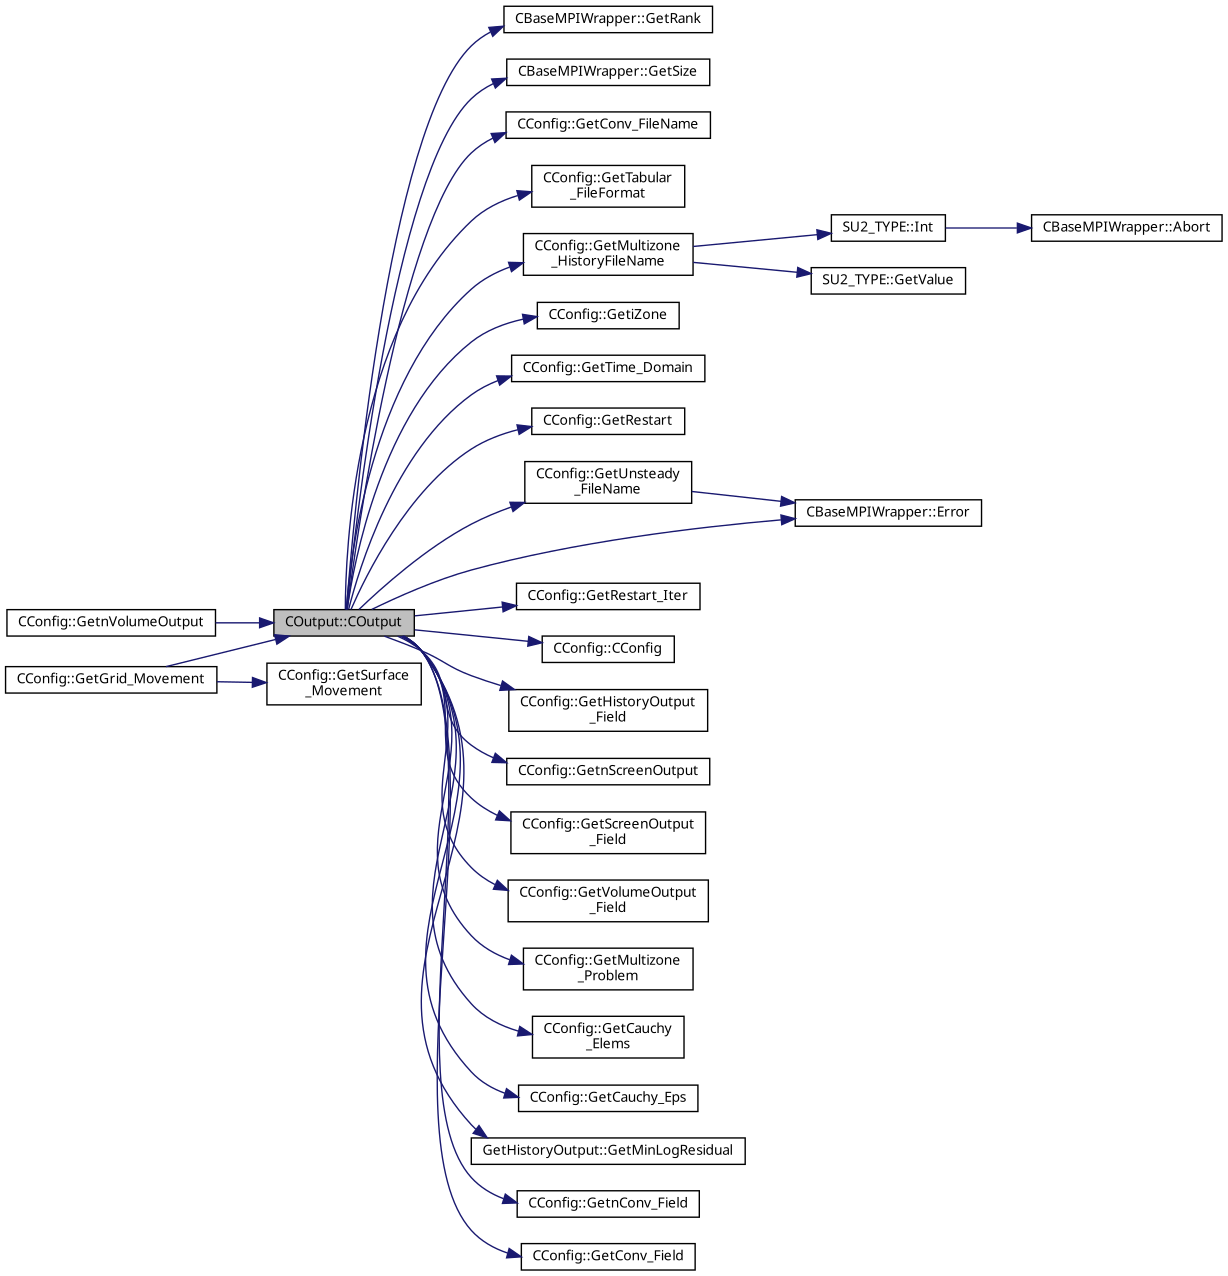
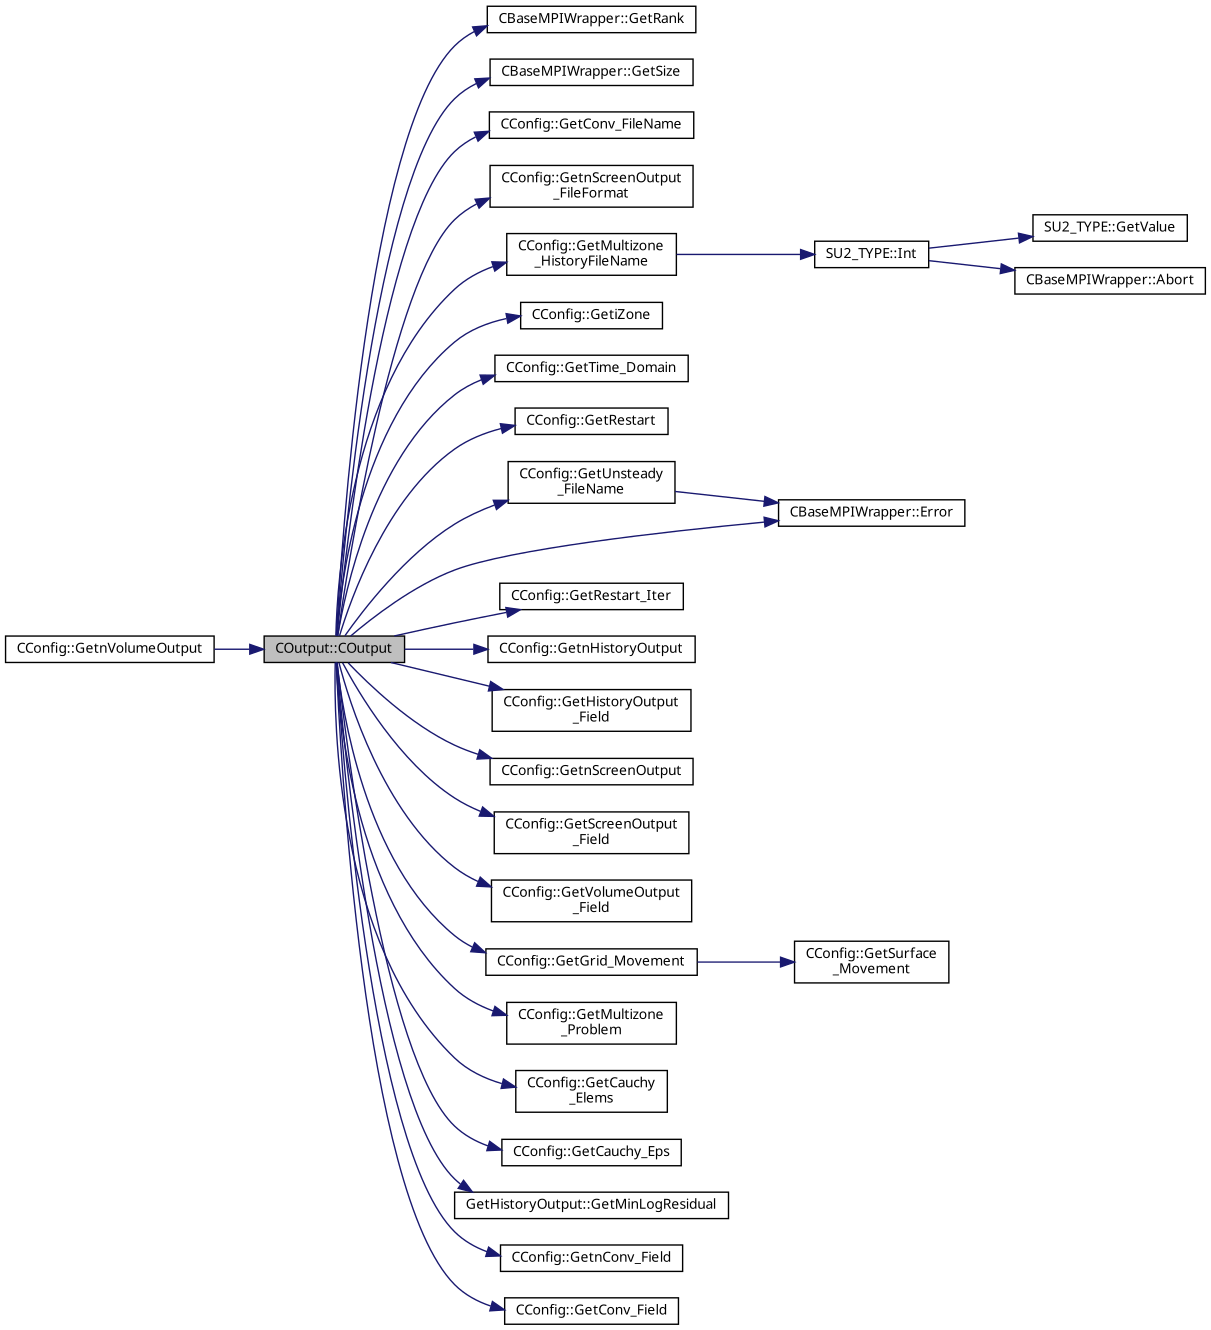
node "CConfig::GetTabular _FileFormat": label "CConfig::GetTabular _FileFormat" -> "CConfig::GetnScreenOutput _FileFormat"
edge "CConfig::GetMultizone _HistoryFileName" -> "SU2_TYPE::GetValue": now "SU2_TYPE::Int" -> "SU2_TYPE::GetValue"
node "CConfig::CConfig": label "CConfig::CConfig" -> "CConfig::GetnHistoryOutput"
edge "CConfig::GetGrid_Movement" -> "COutput::COutput": reversed
